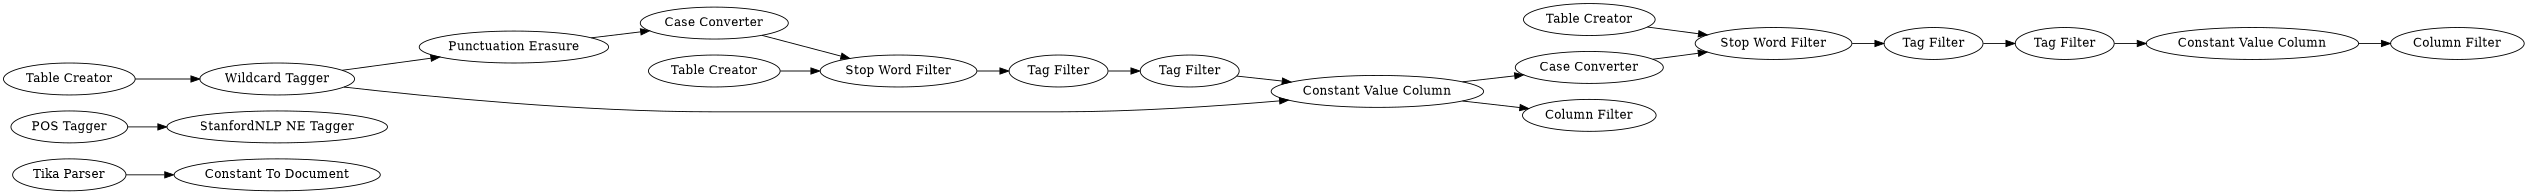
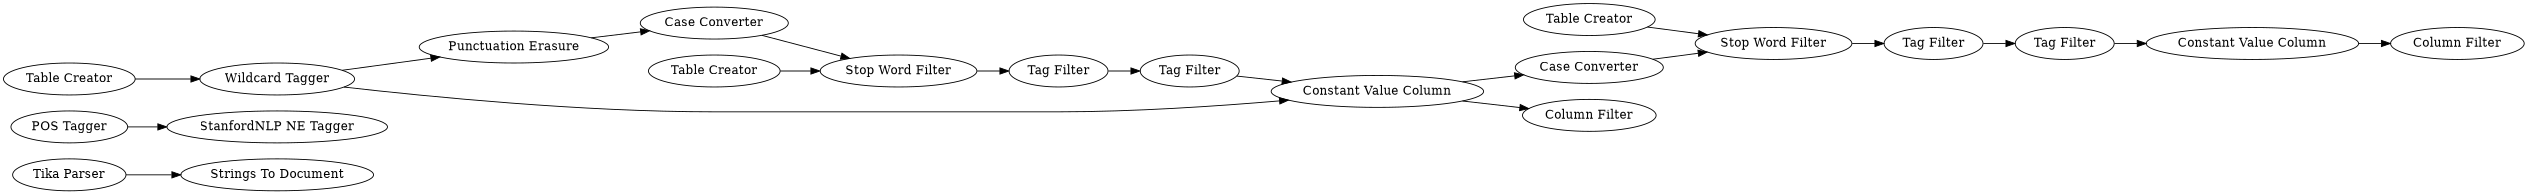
node "Constant To Document": label "Constant To Document" -> "Strings To Document"
